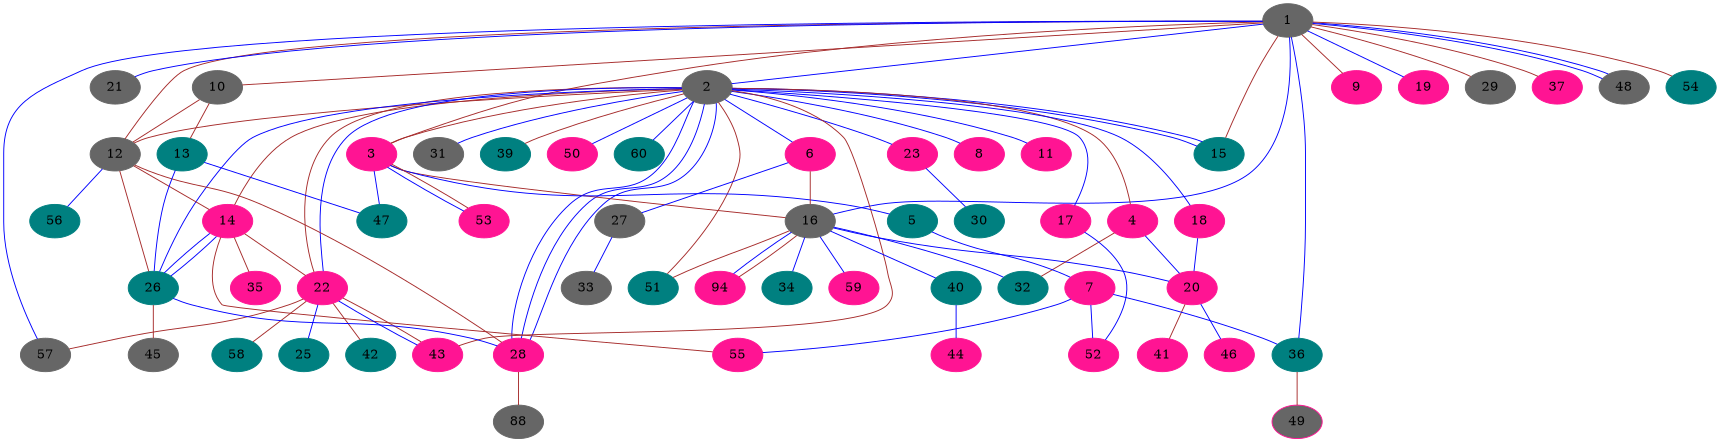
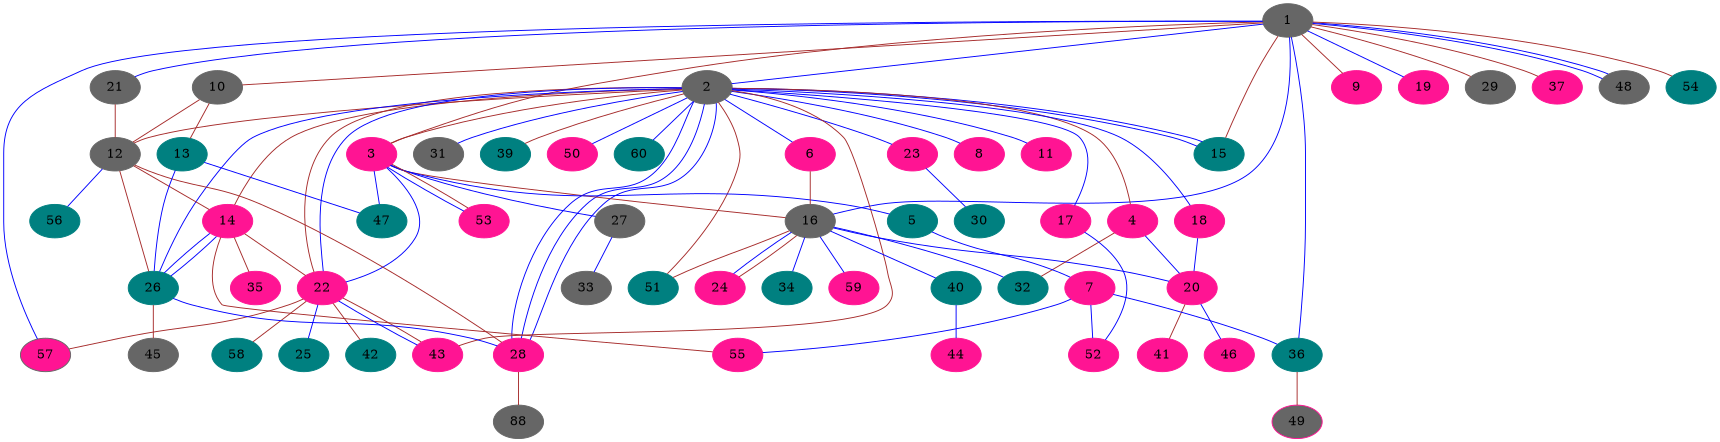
edge "1" -- "12": now "21" -- "12"
edge "6" -- "27": now "3" -- "27"
edge "3" -- "22": added
node "94": label "94" -> "24"
node "57": fillcolor gray40 -> deeppink
